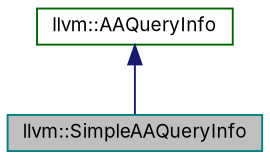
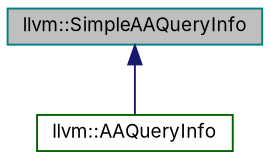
edge "llvm::SimpleAAQueryInfo" -> "llvm::AAQueryInfo": reversed
